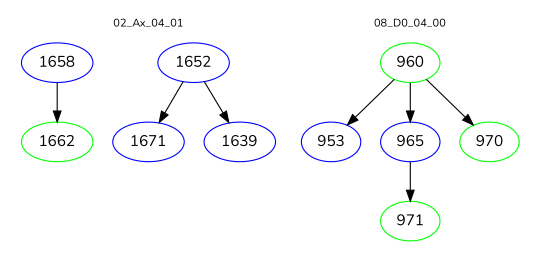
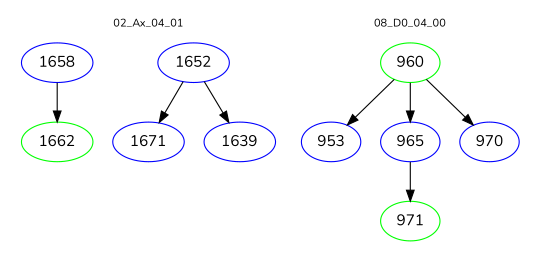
node "970": color green -> blue
